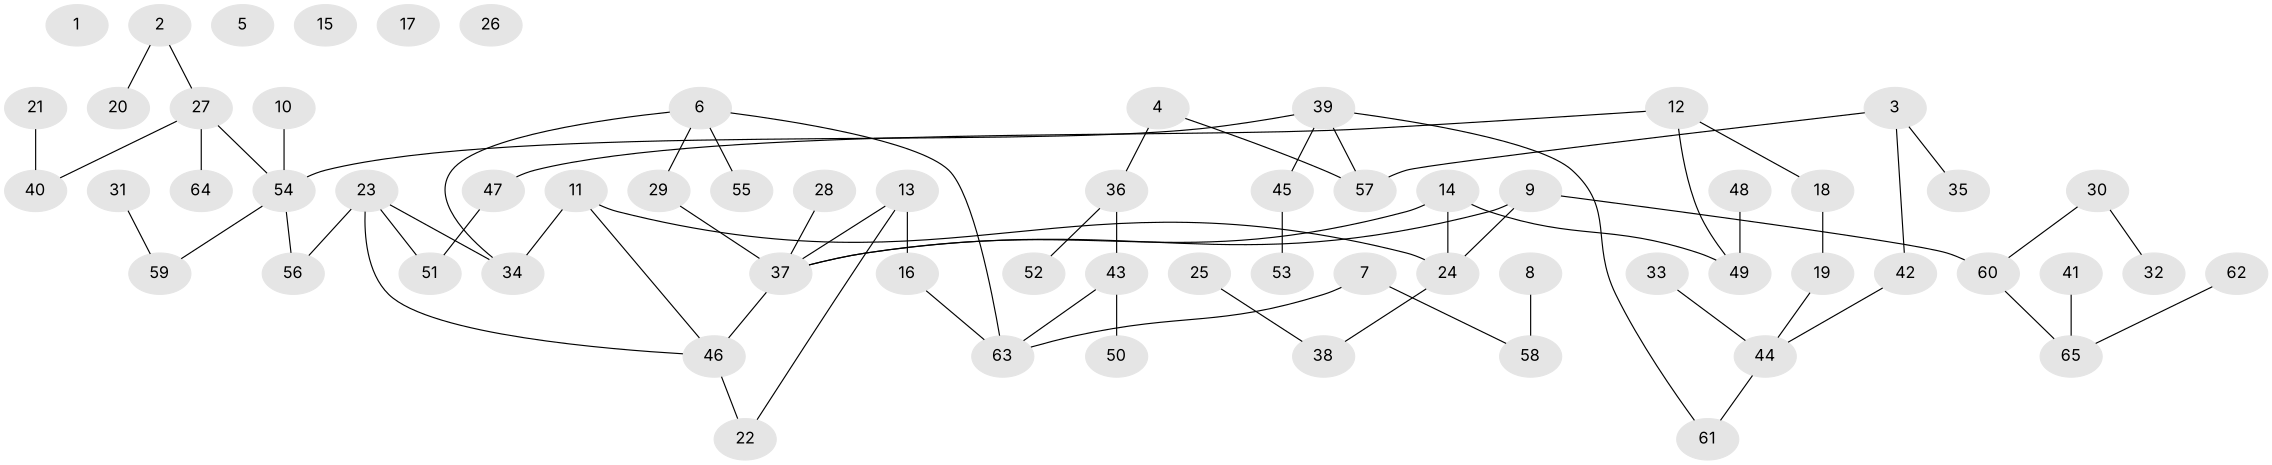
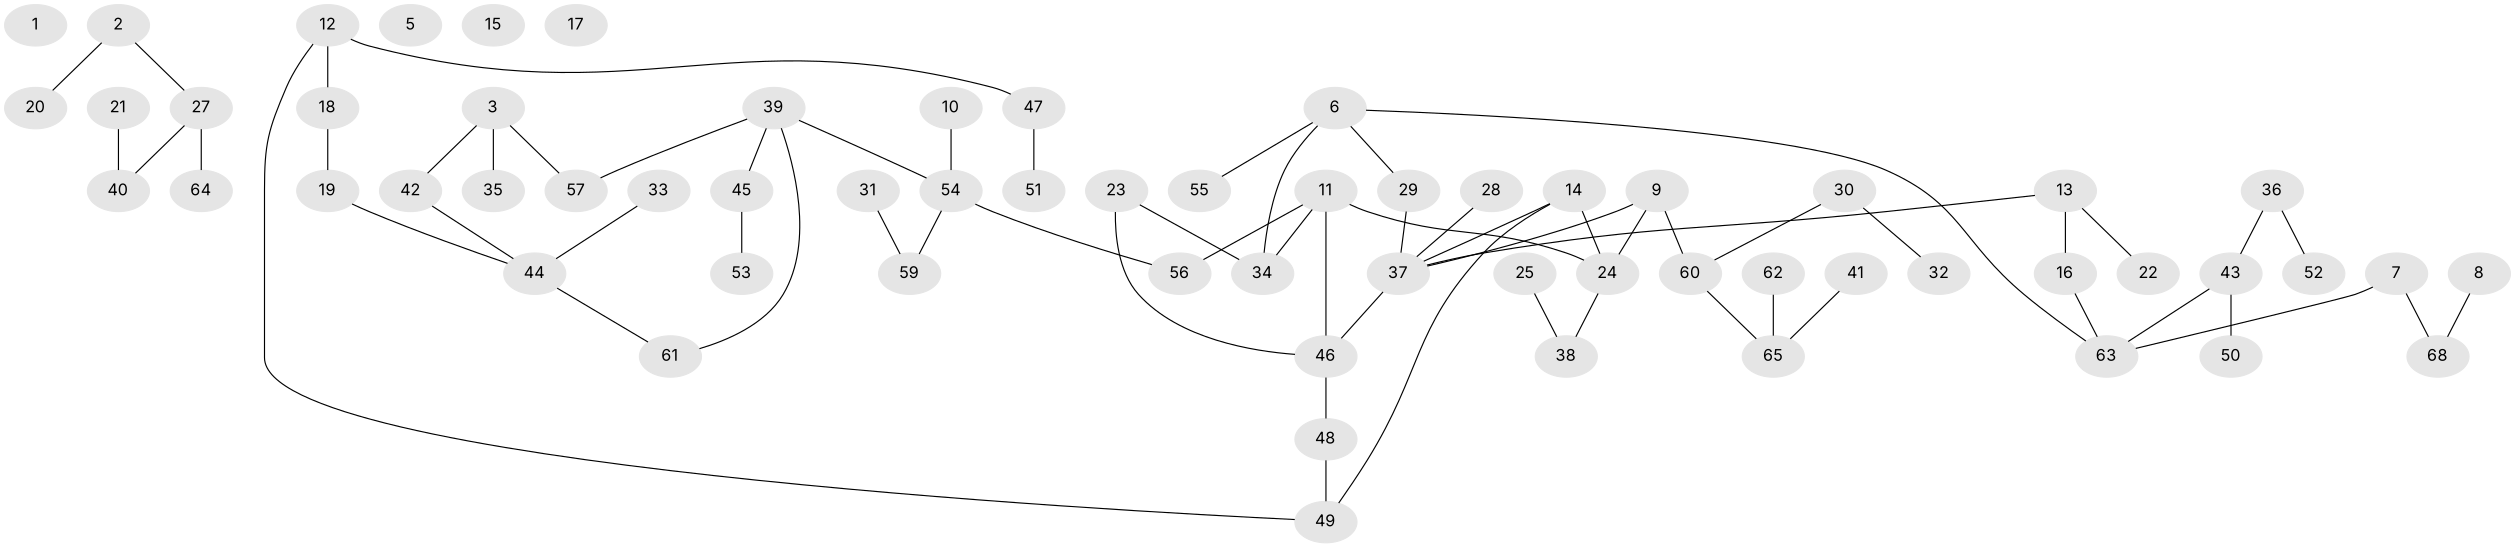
node "26": removed
node "4": removed
edge "27" -- "54": removed
edge "23" -- "56": now "11" -- "56"
edge "23" -- "51": removed
node "58": label "58" -> "68"
edge "46" -- "22": now "46" -- "48"
